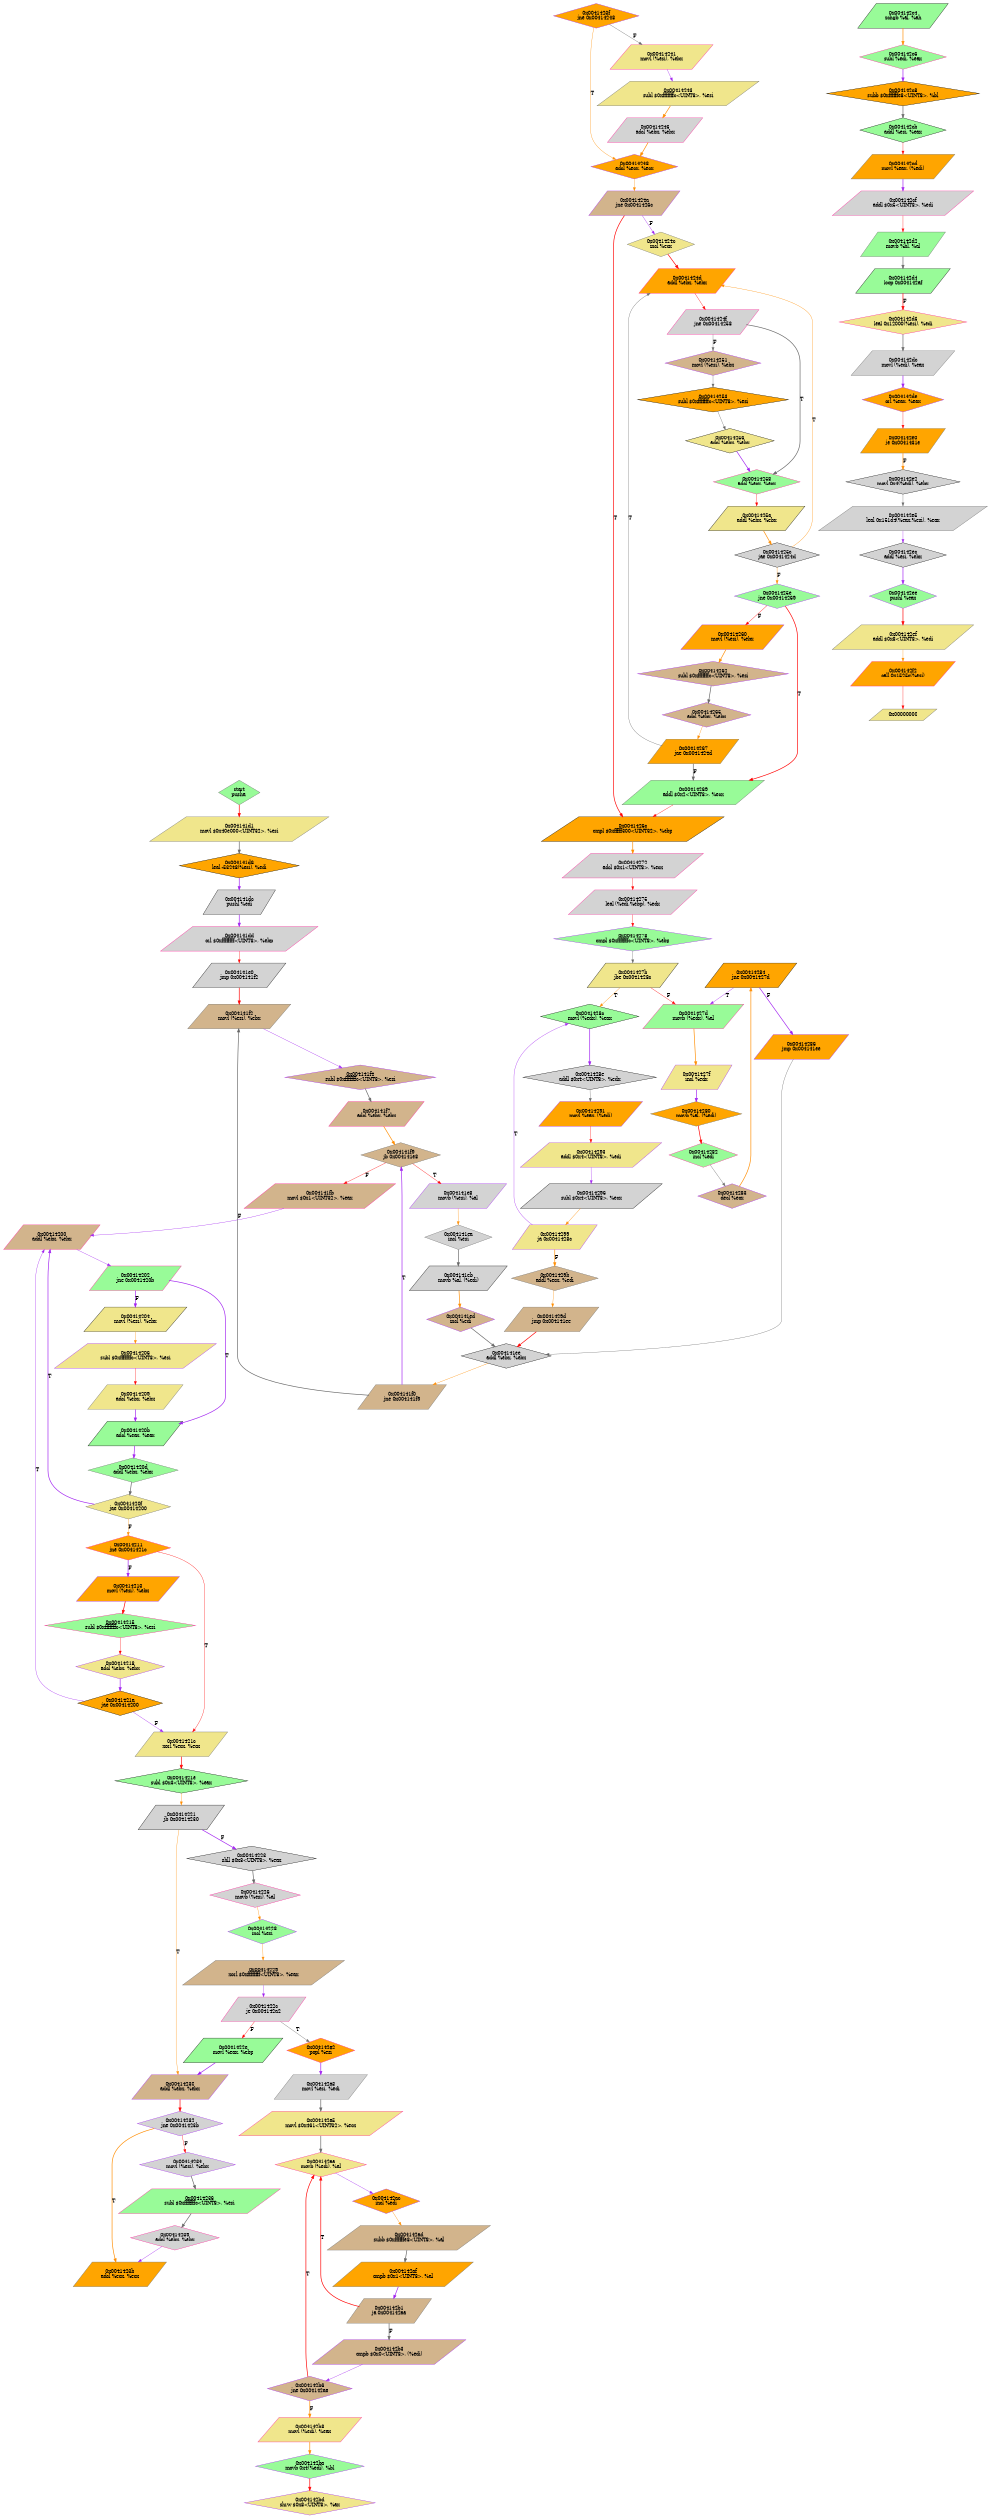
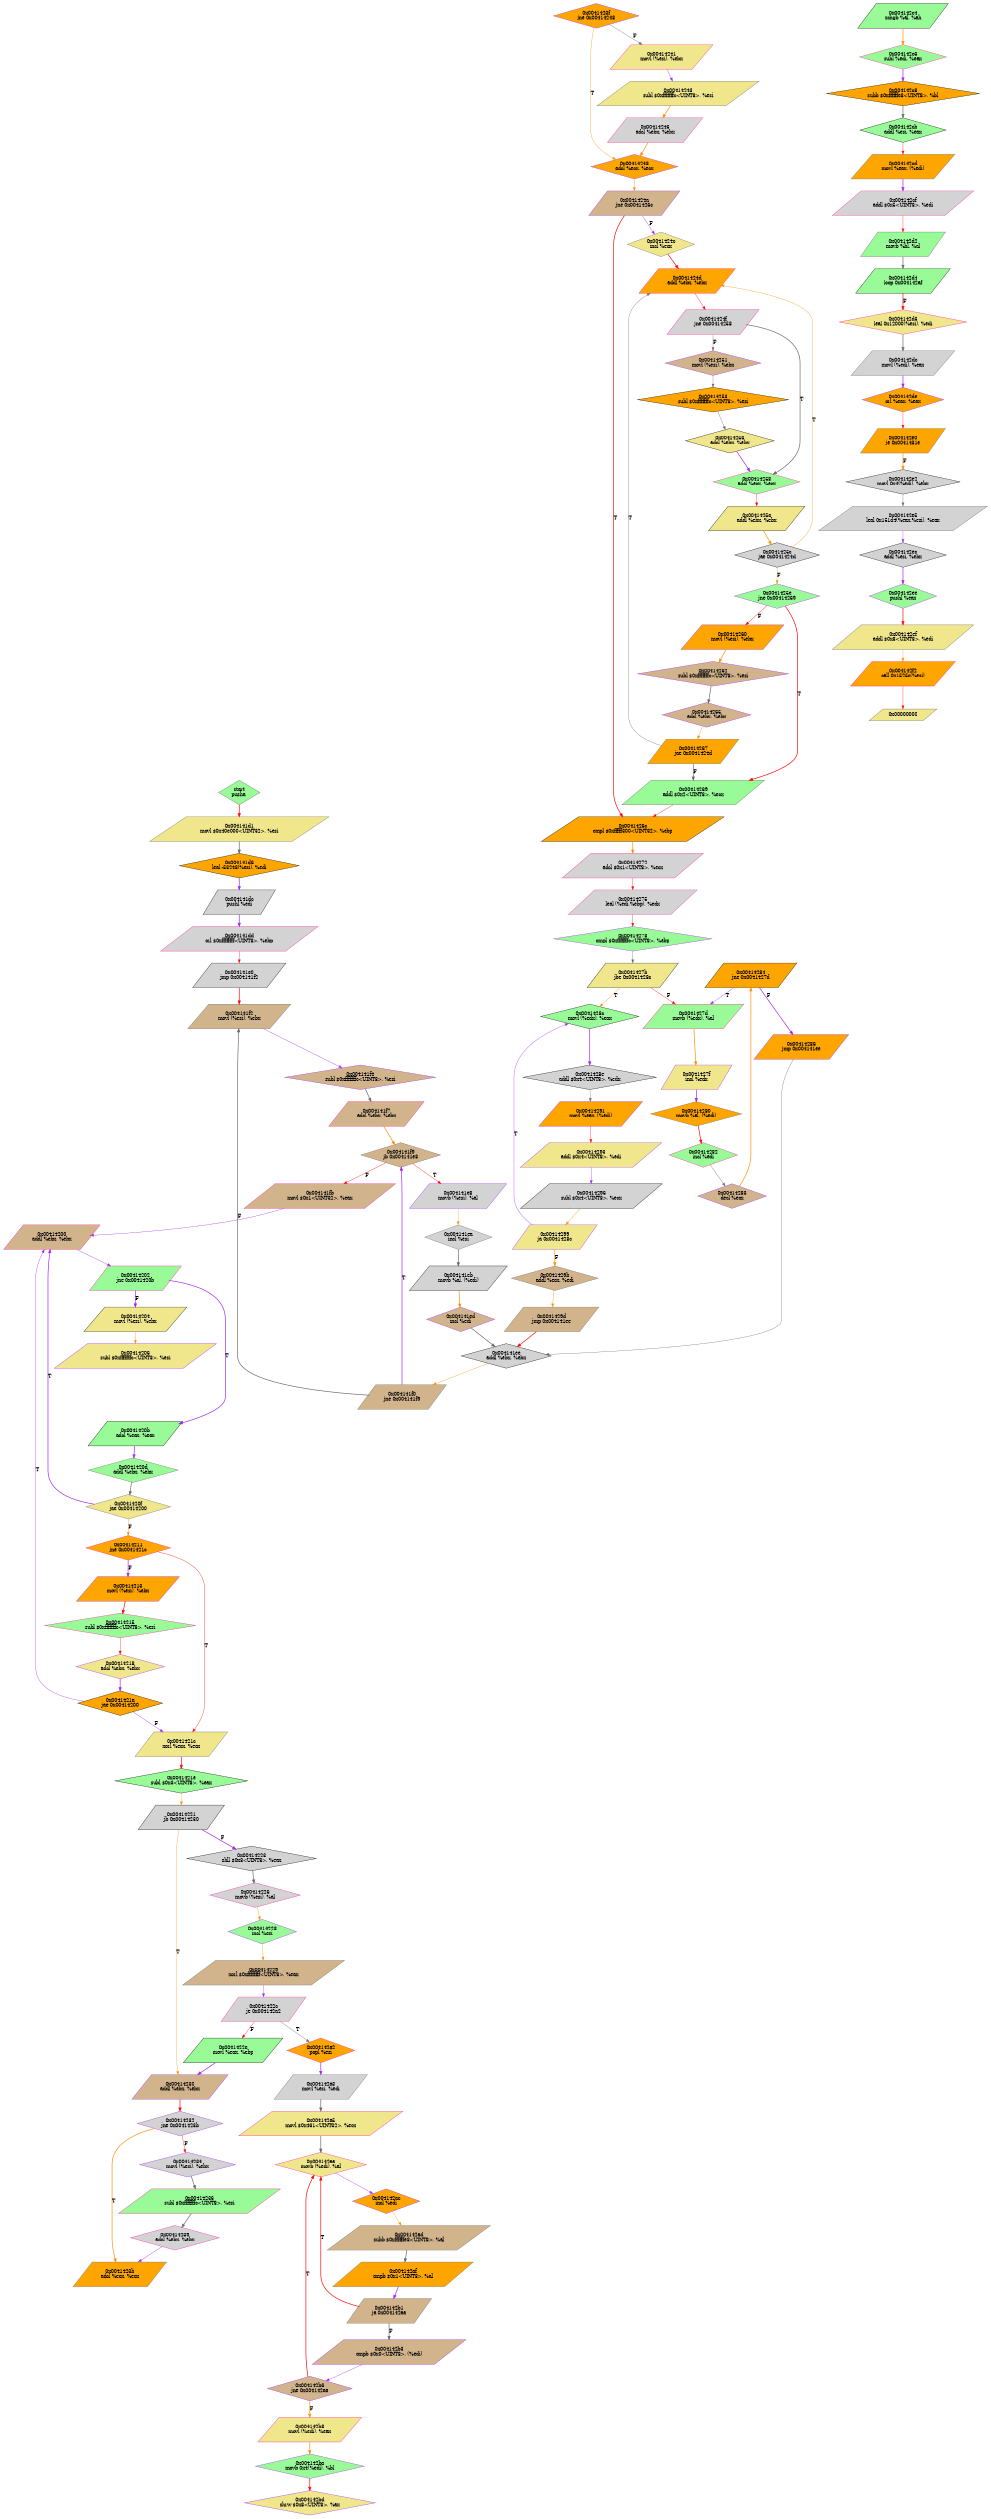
node "0x00414209 adcl %ebx, %ebx": removed
